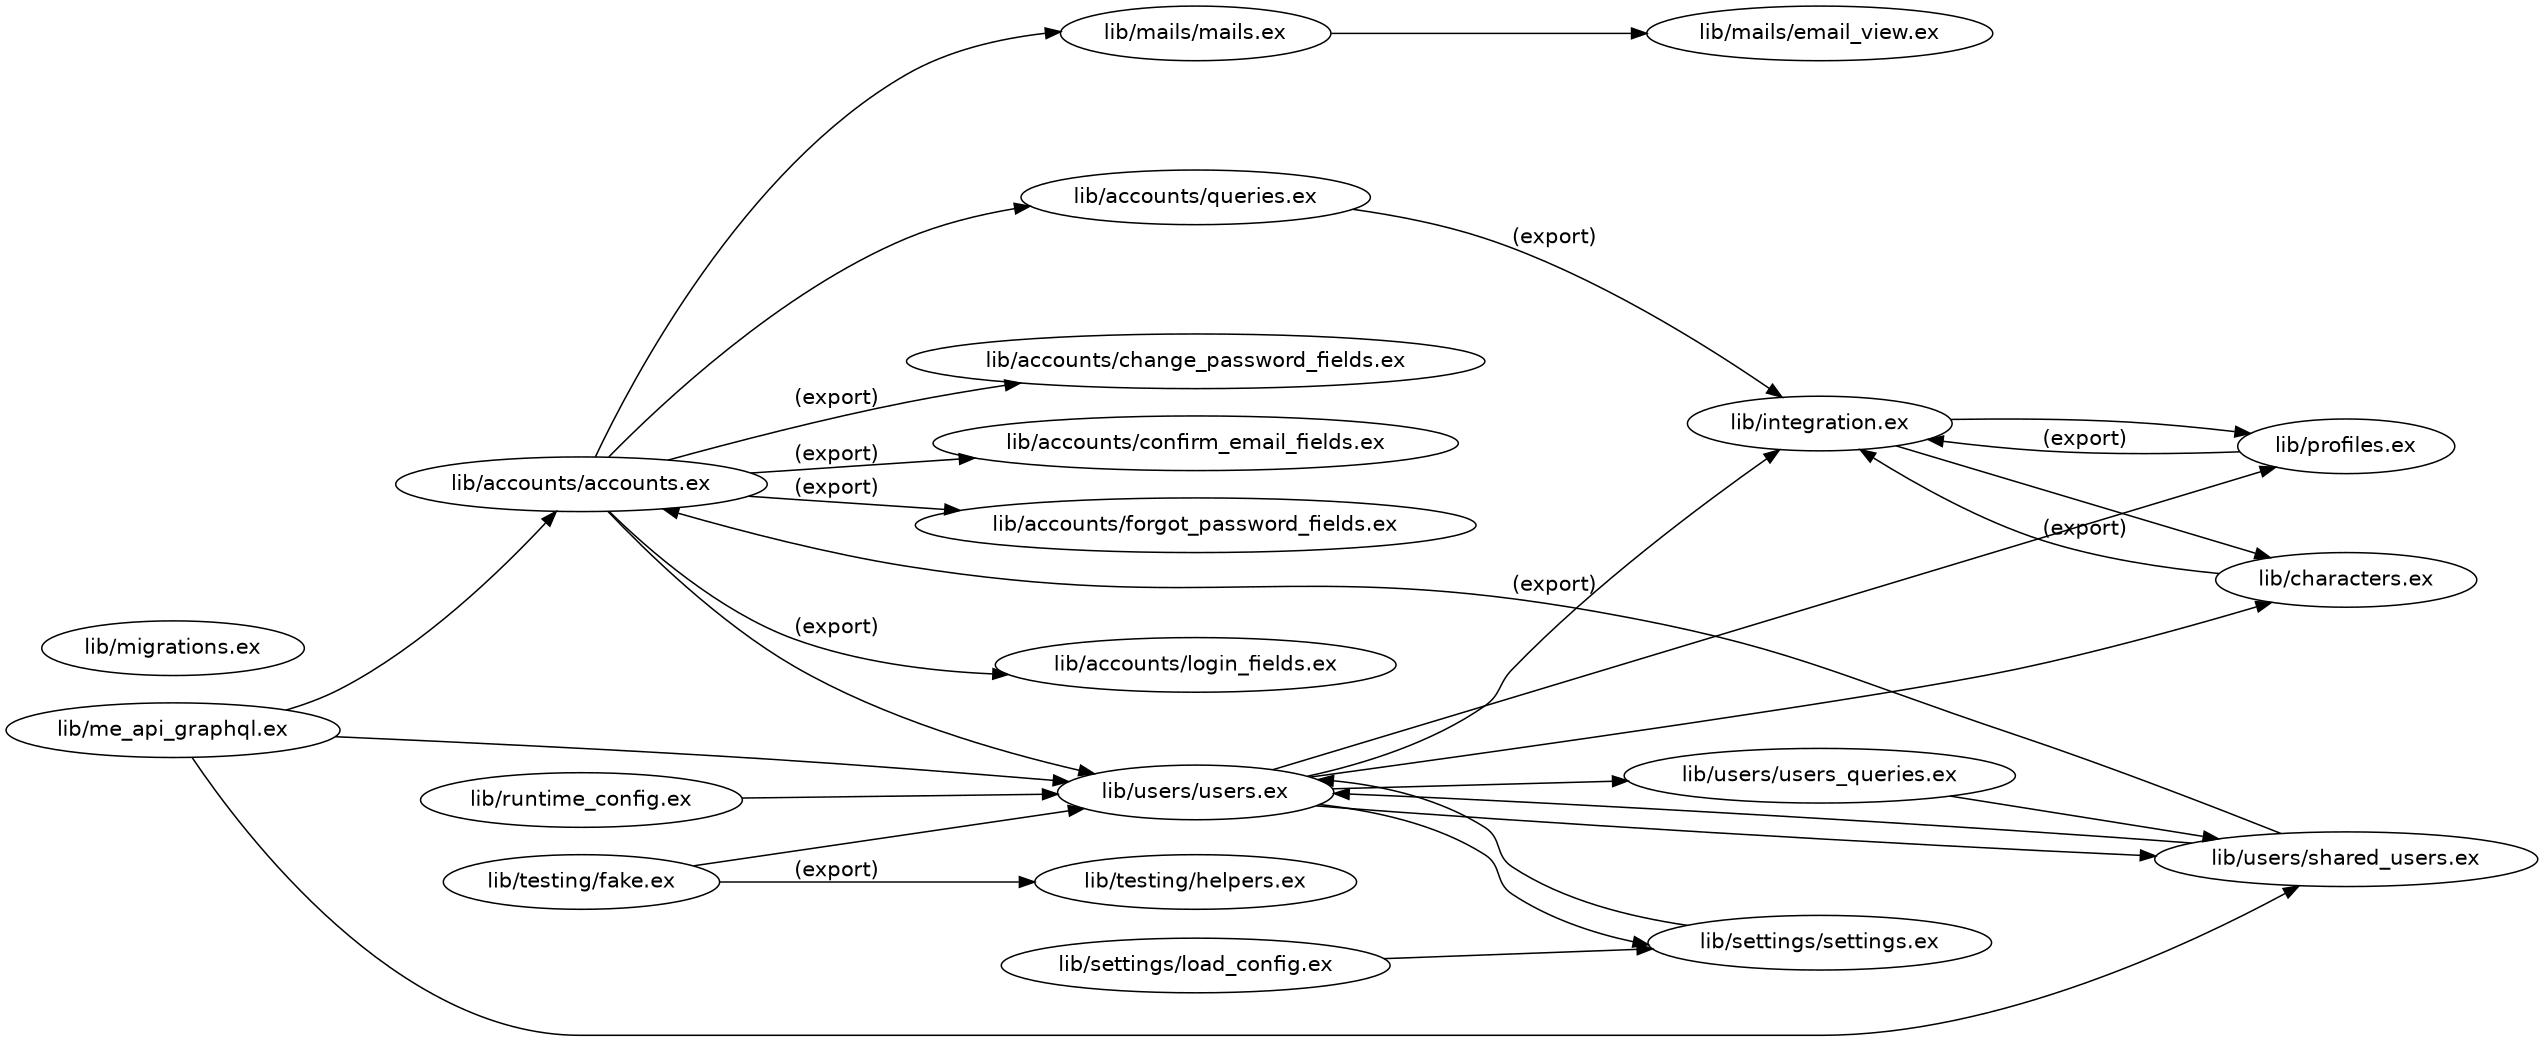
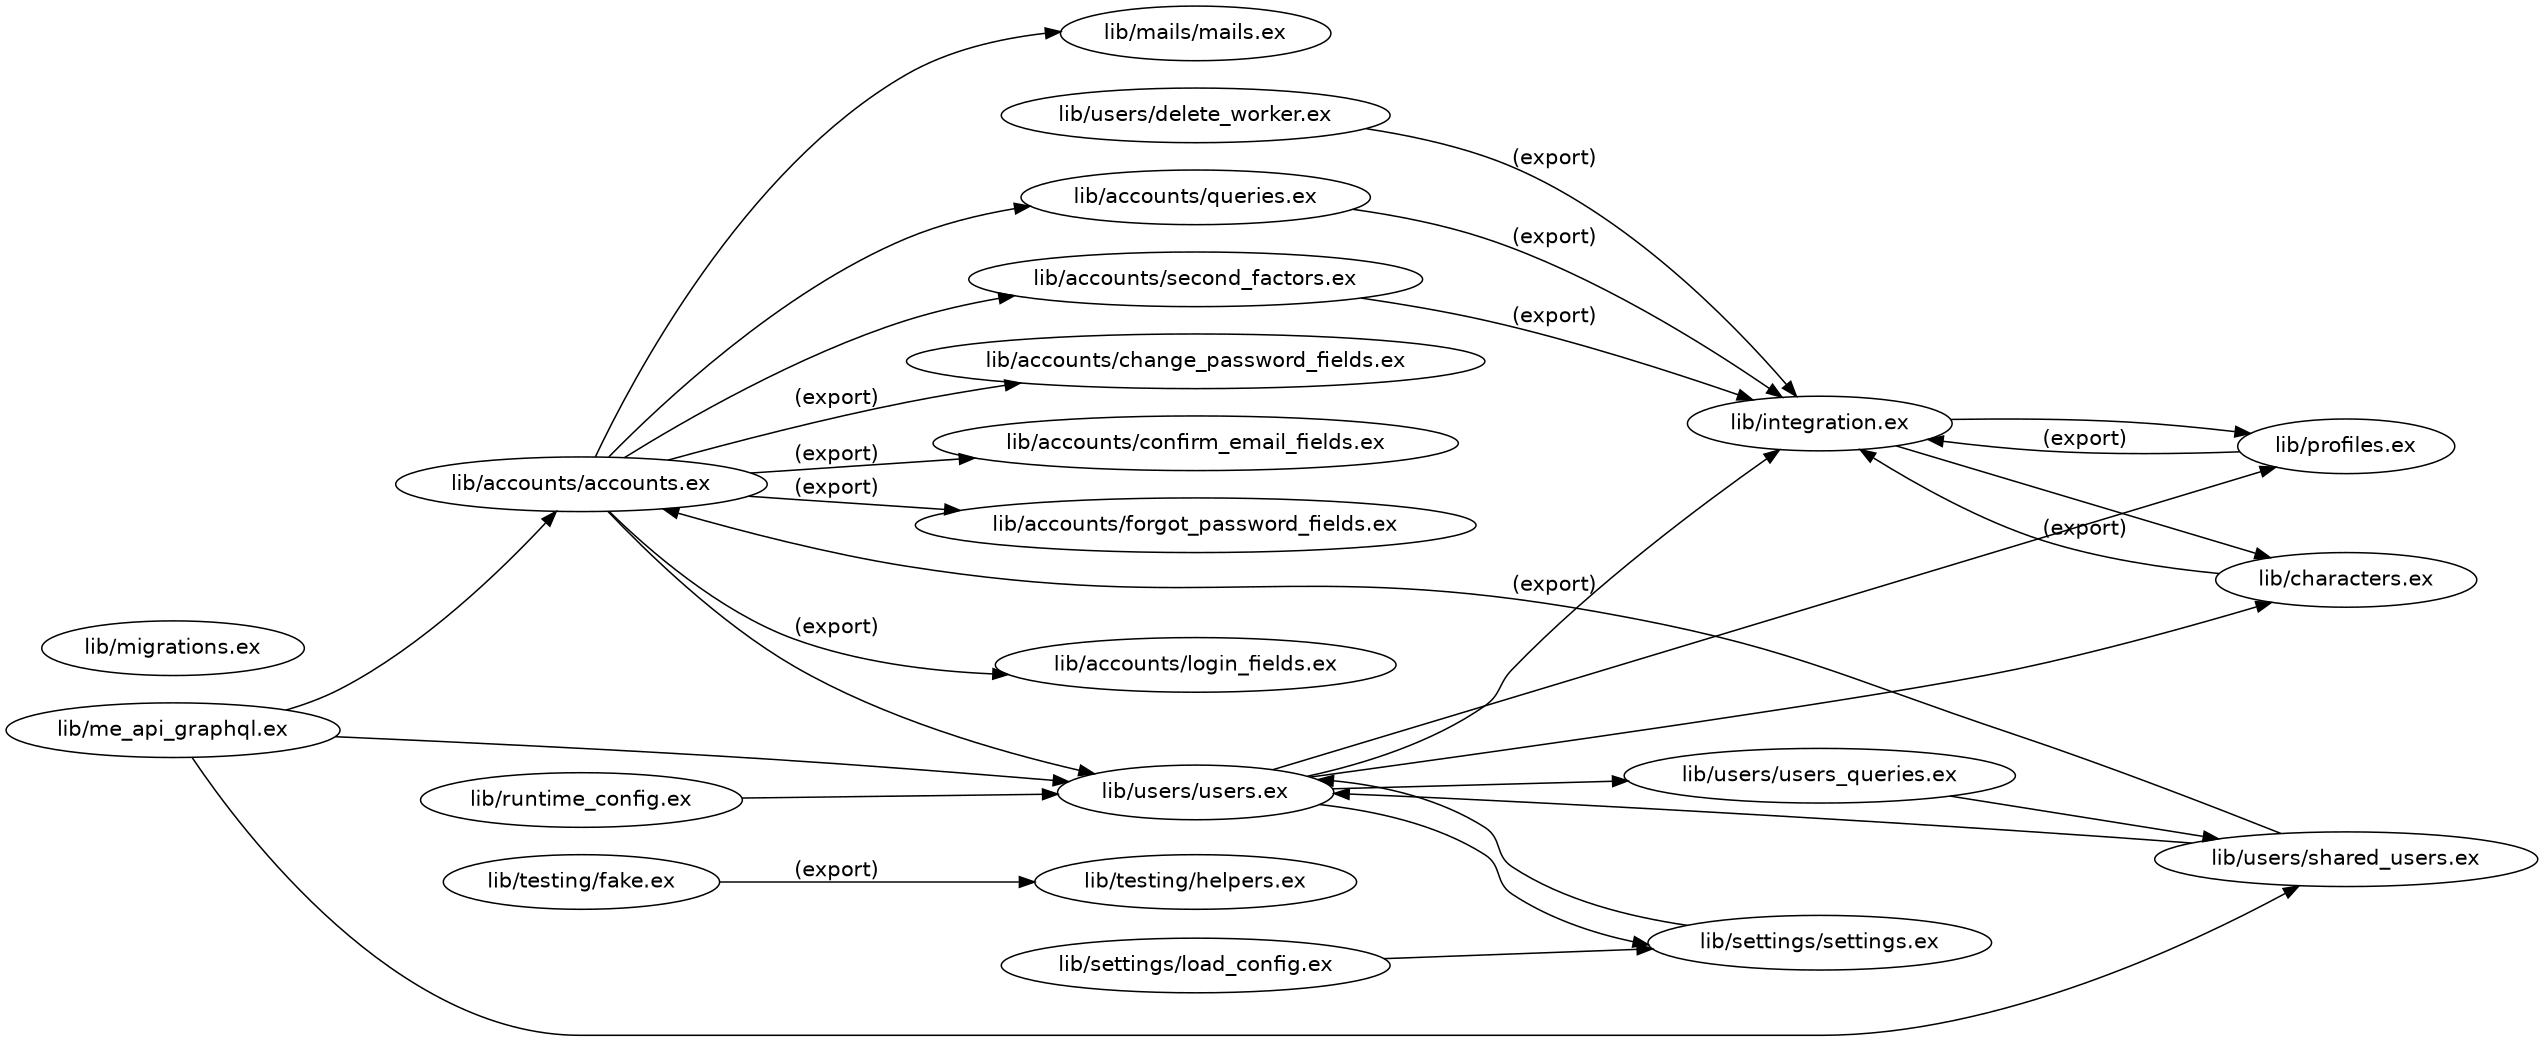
node "lib/mails/email_view.ex": removed
node "lib/users/delete_worker.ex": added
node "lib/accounts/second_factors.ex": added
edge "lib/users/users.ex" -> "lib/users/shared_users.ex": removed
edge "lib/testing/fake.ex" -> "lib/users/users.ex": removed
